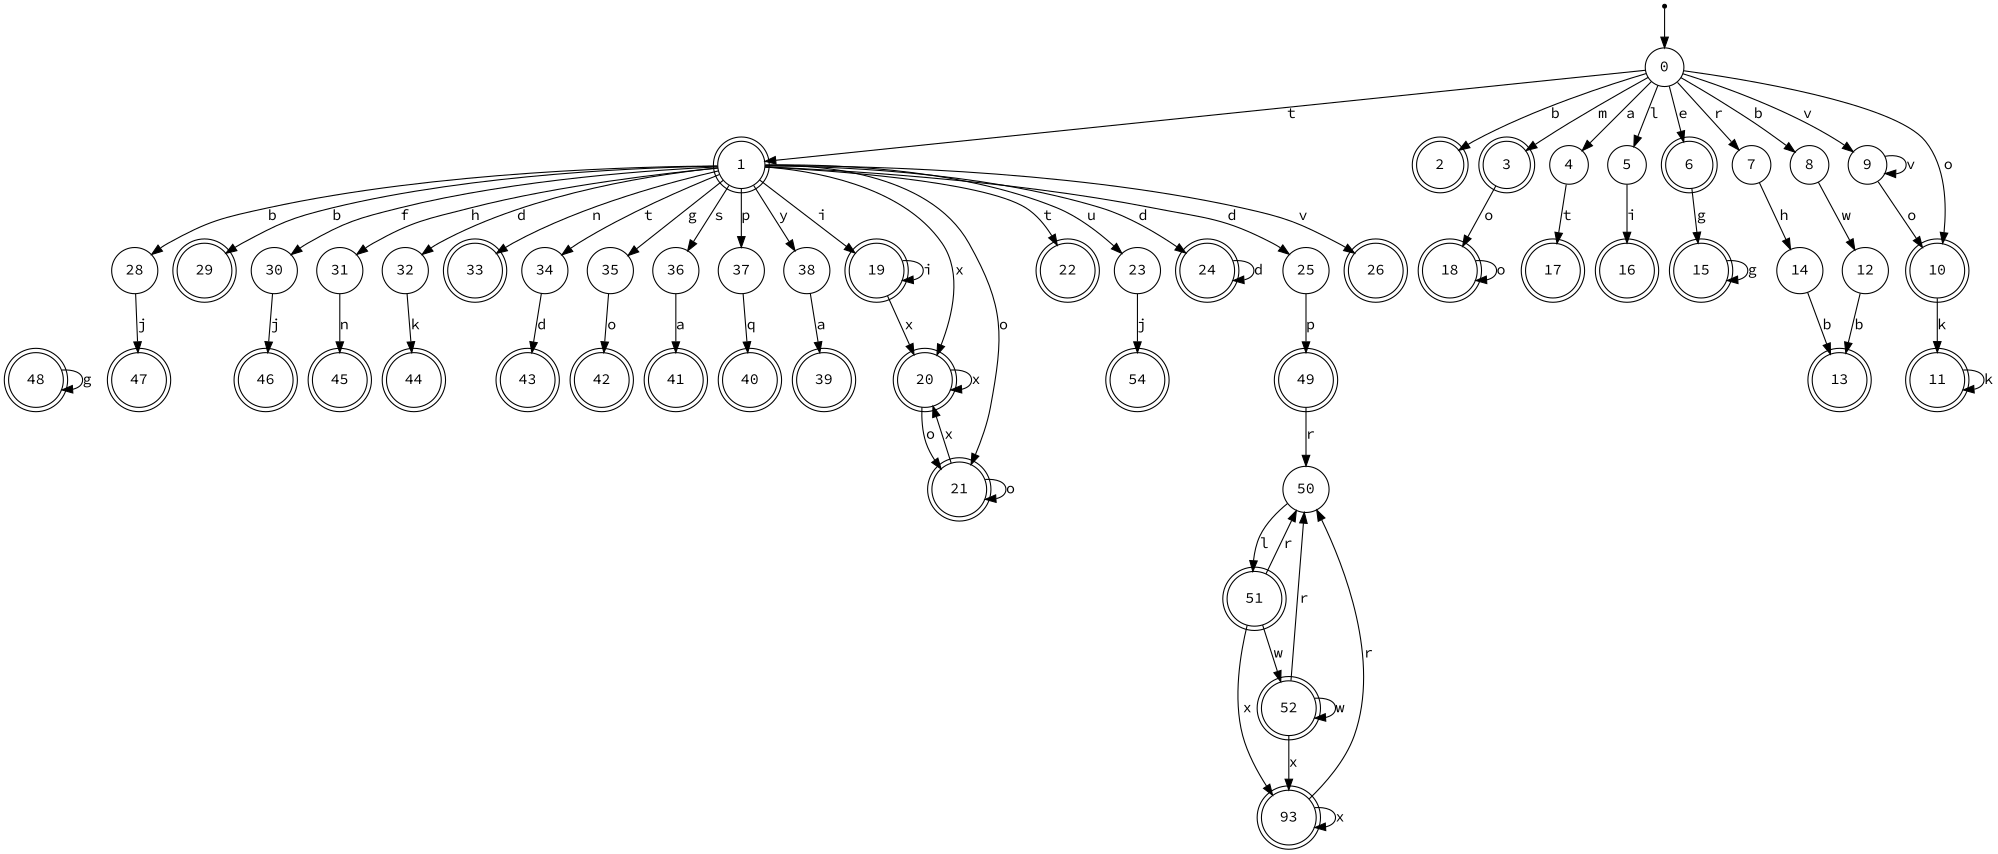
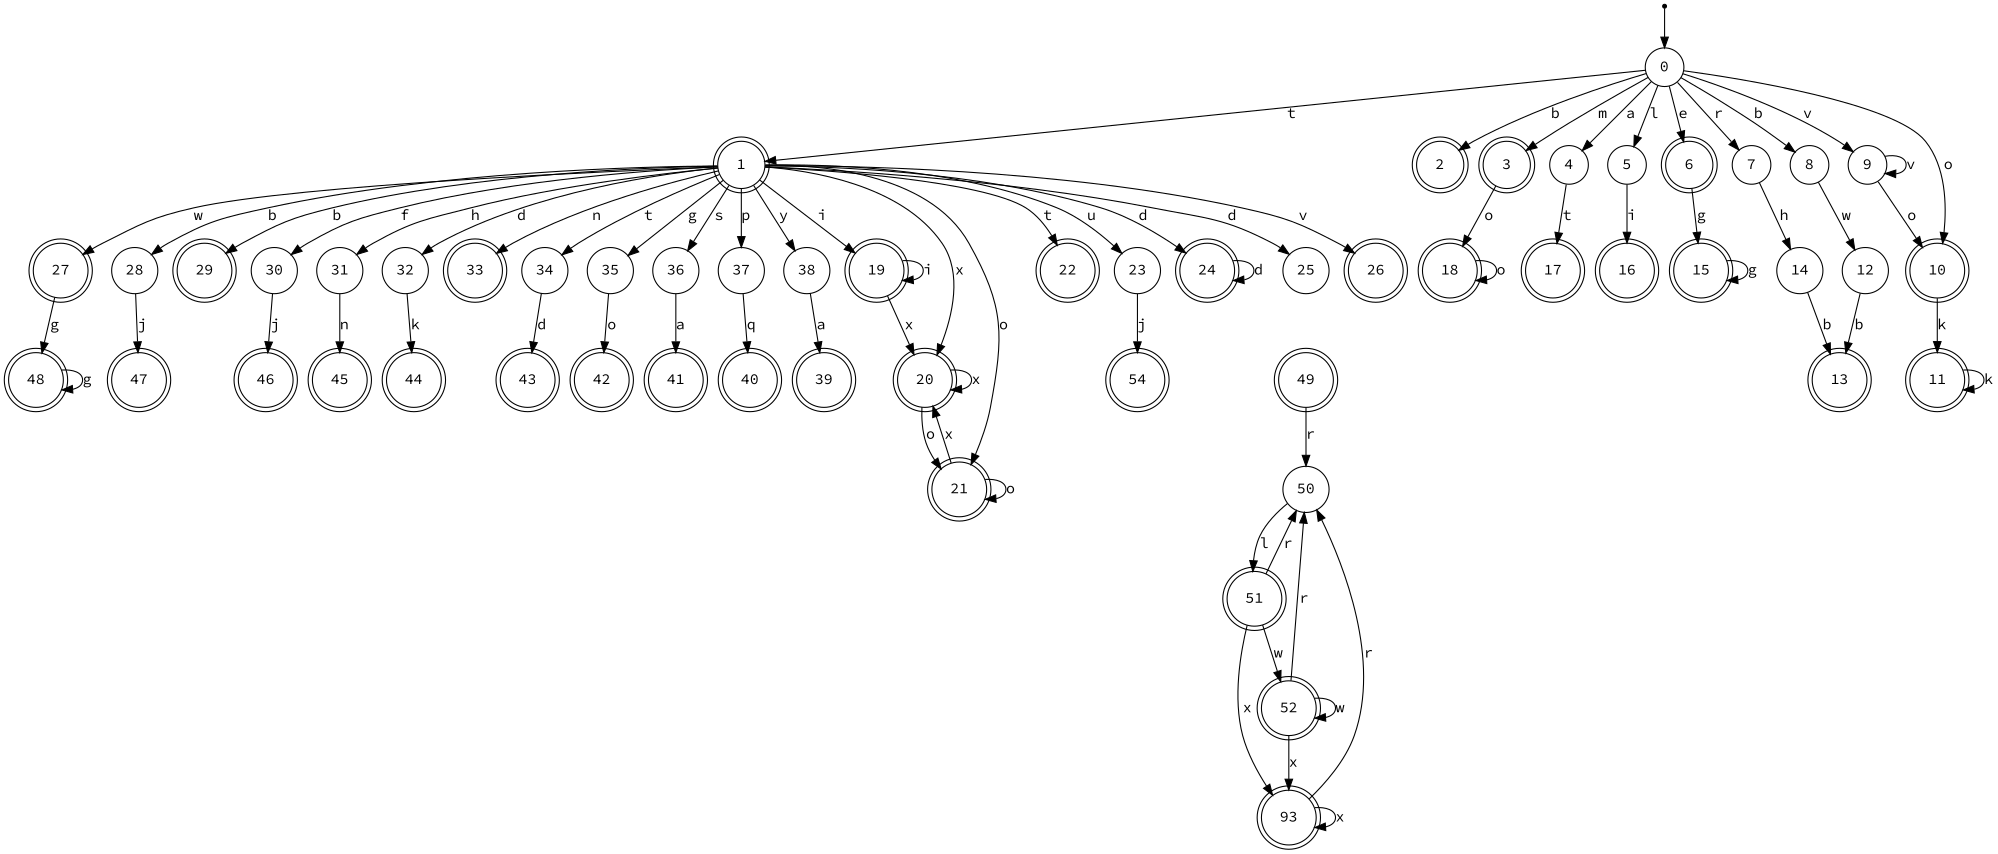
node "27": added
edge "25" -> "49": removed, label "p"
